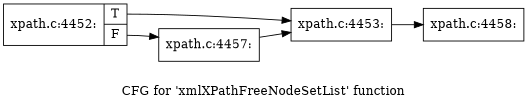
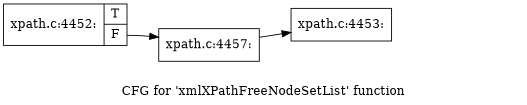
edge "xpath.c:4452:" -> "xpath.c:4453:": removed
node "xpath.c:4458:": removed
